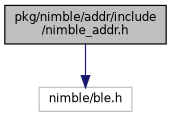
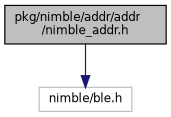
node "pkg/nimble/addr/include /nimble_addr.h": label "pkg/nimble/addr/include /nimble_addr.h" -> "pkg/nimble/addr/addr /nimble_addr.h"
